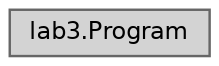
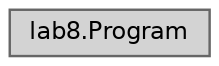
node "lab3.Program": label "lab3.Program" -> "lab8.Program"
